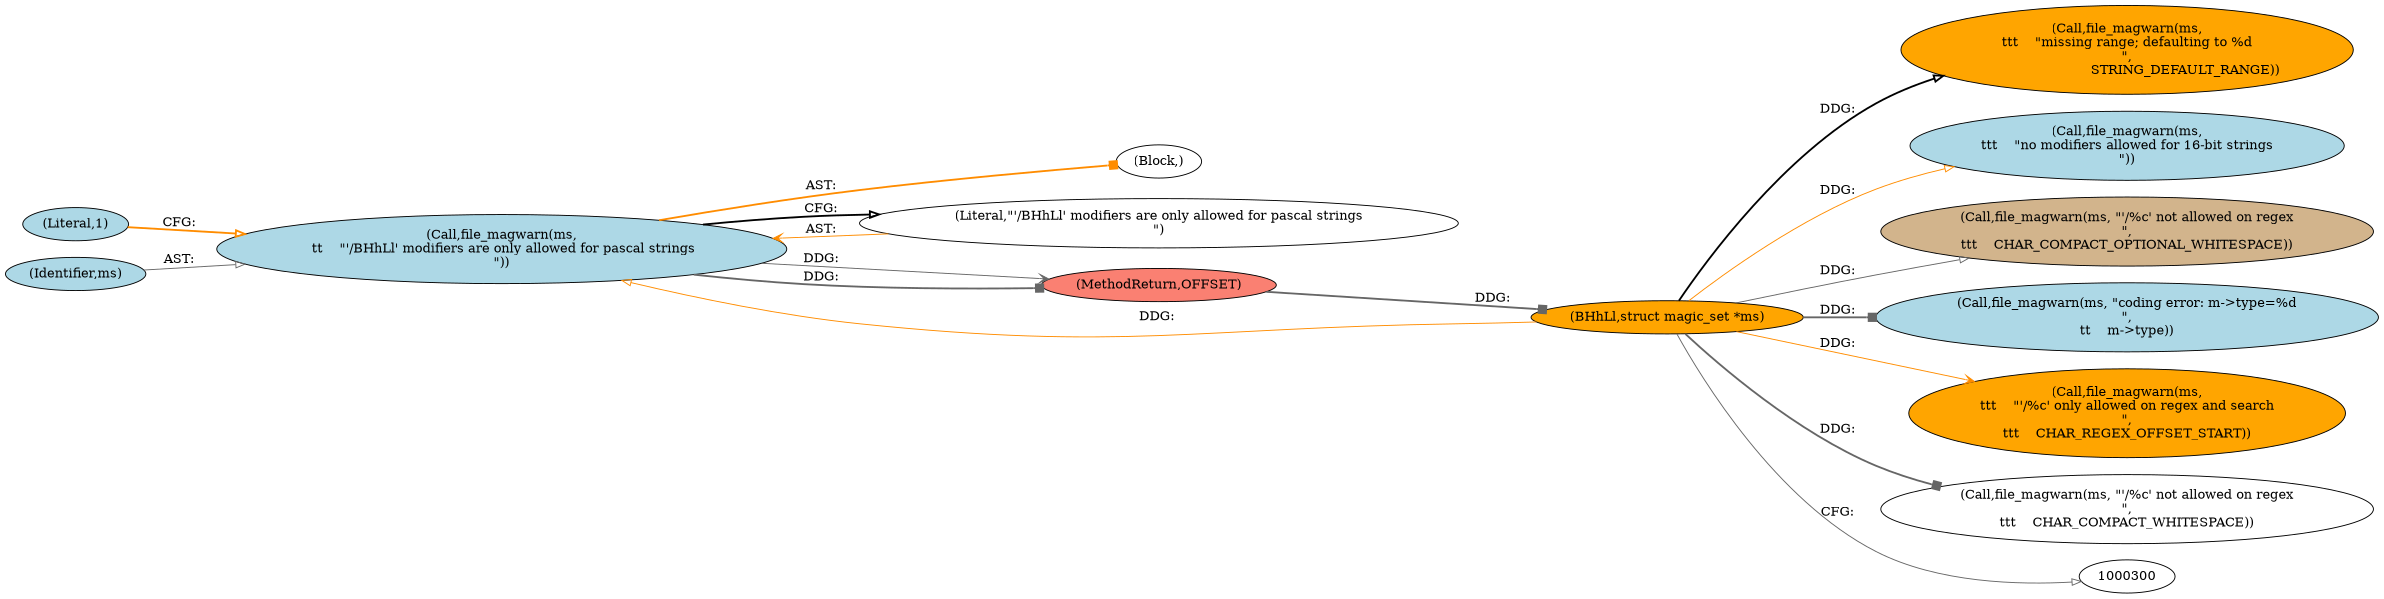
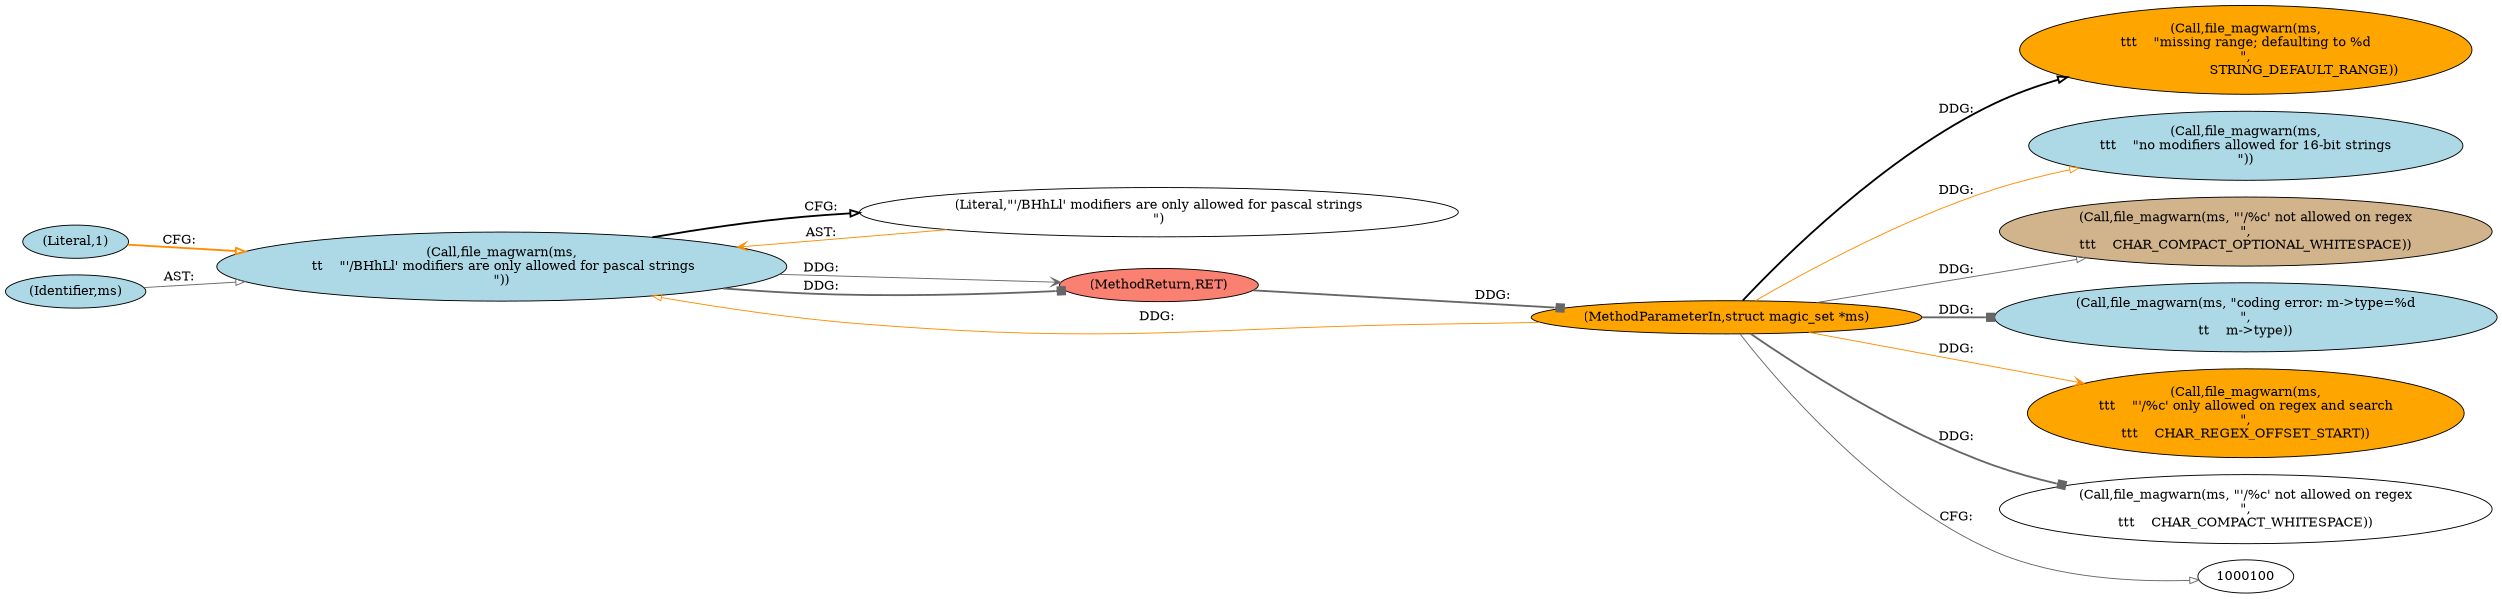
node "(Block,)": removed
node "(MethodReturn,OFFSET)": label "(MethodReturn,OFFSET)" -> "(MethodReturn,RET)"
node "(BHhLl,struct magic_set *ms)": label "(BHhLl,struct magic_set *ms)" -> "(MethodParameterIn,struct magic_set *ms)"
node "1000300": label "1000300" -> "1000100"
